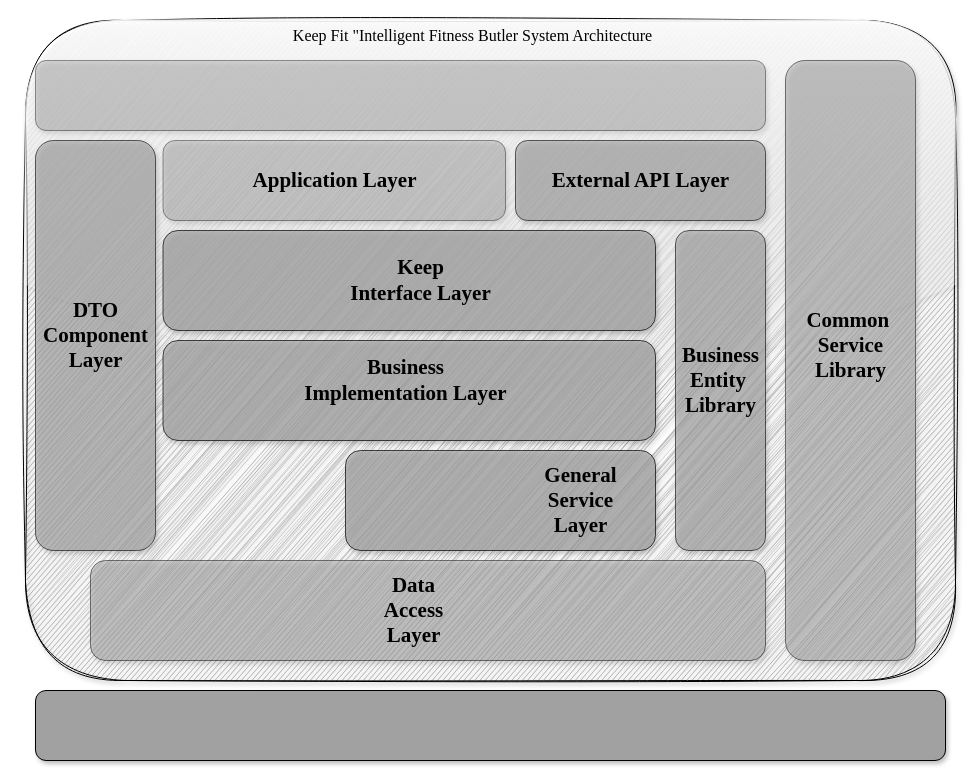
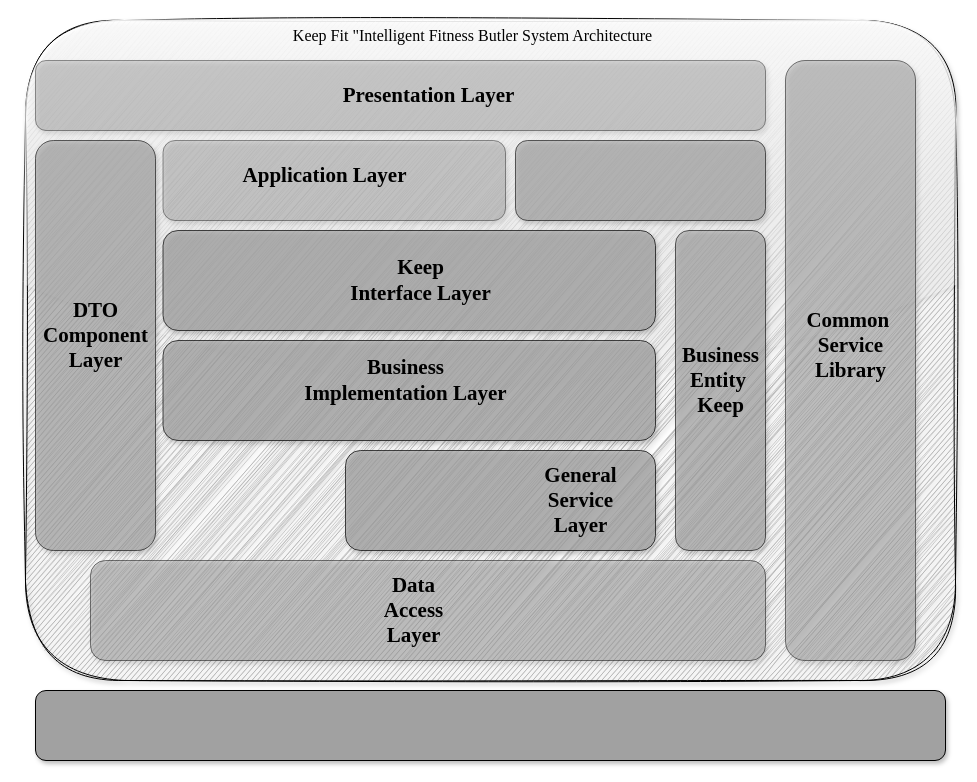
node "Presentation Layer": added
node "Application Layer": moved (334, 181) -> (324, 176)
node "External API Layer": removed
node "BusinessEntity Library": label "BusinessEntity Library" -> "BusinessEntity Keep"
